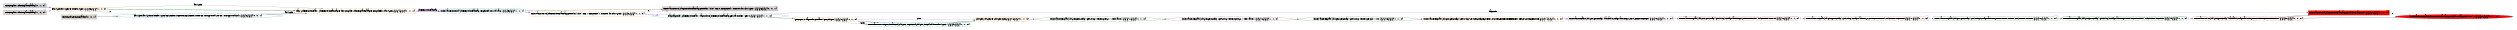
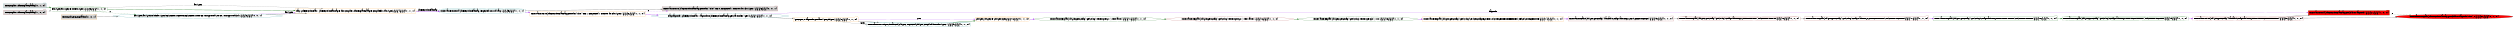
edge "testCompilerWithTemplateCatalog['0', '1', '0']" -> "FlowSpec flowSpec = initFlowSpec()@@@3@@@['1', '1', '0']": color purple -> darkgreen
node "FlowSpec flowSpec = initFlowSpec()@@@3@@@['1', '1', '0']": color darkorange -> darkgreen
